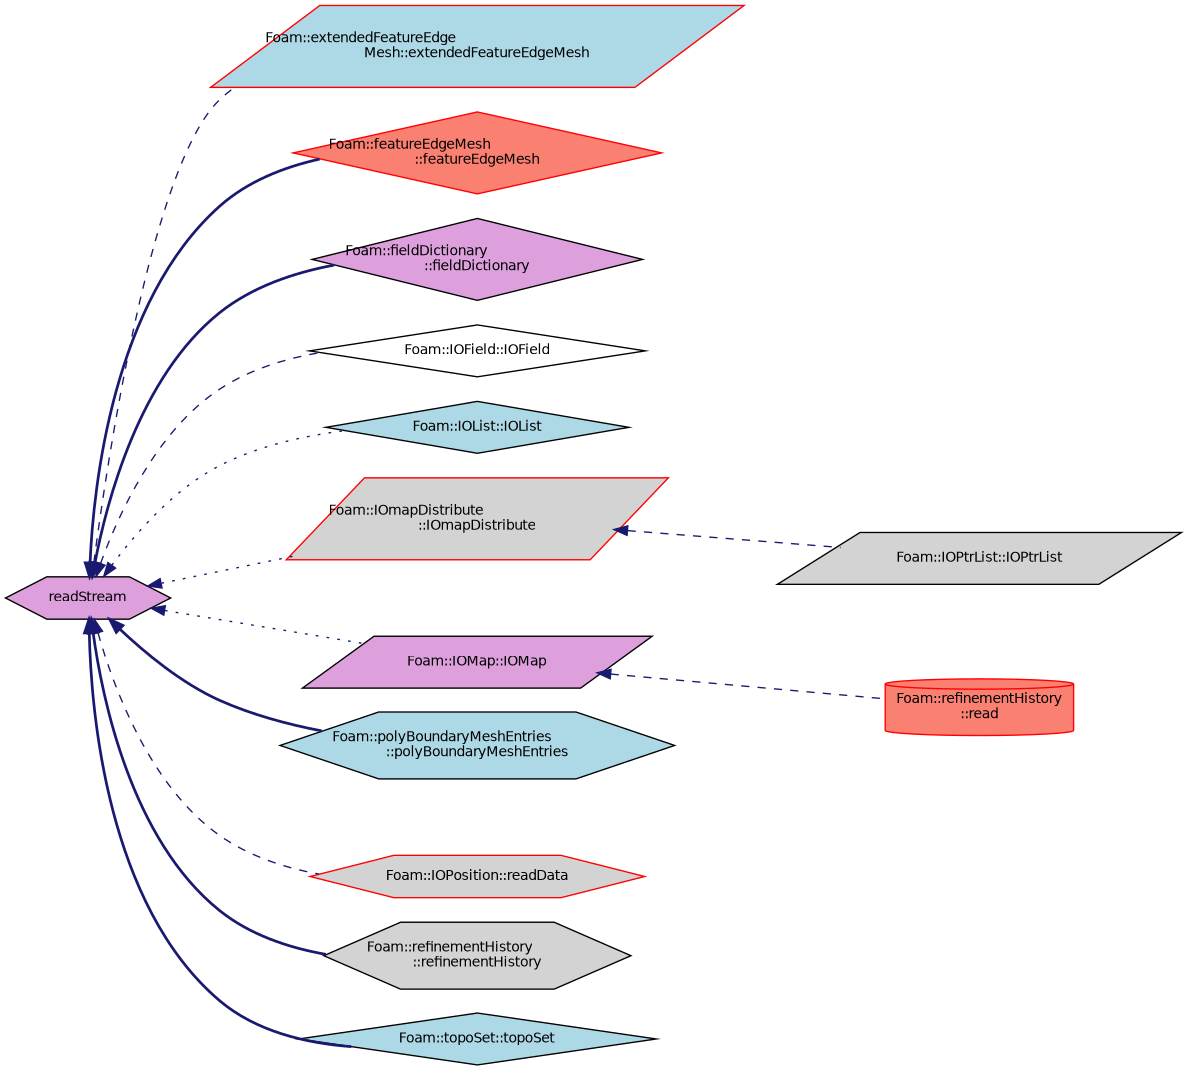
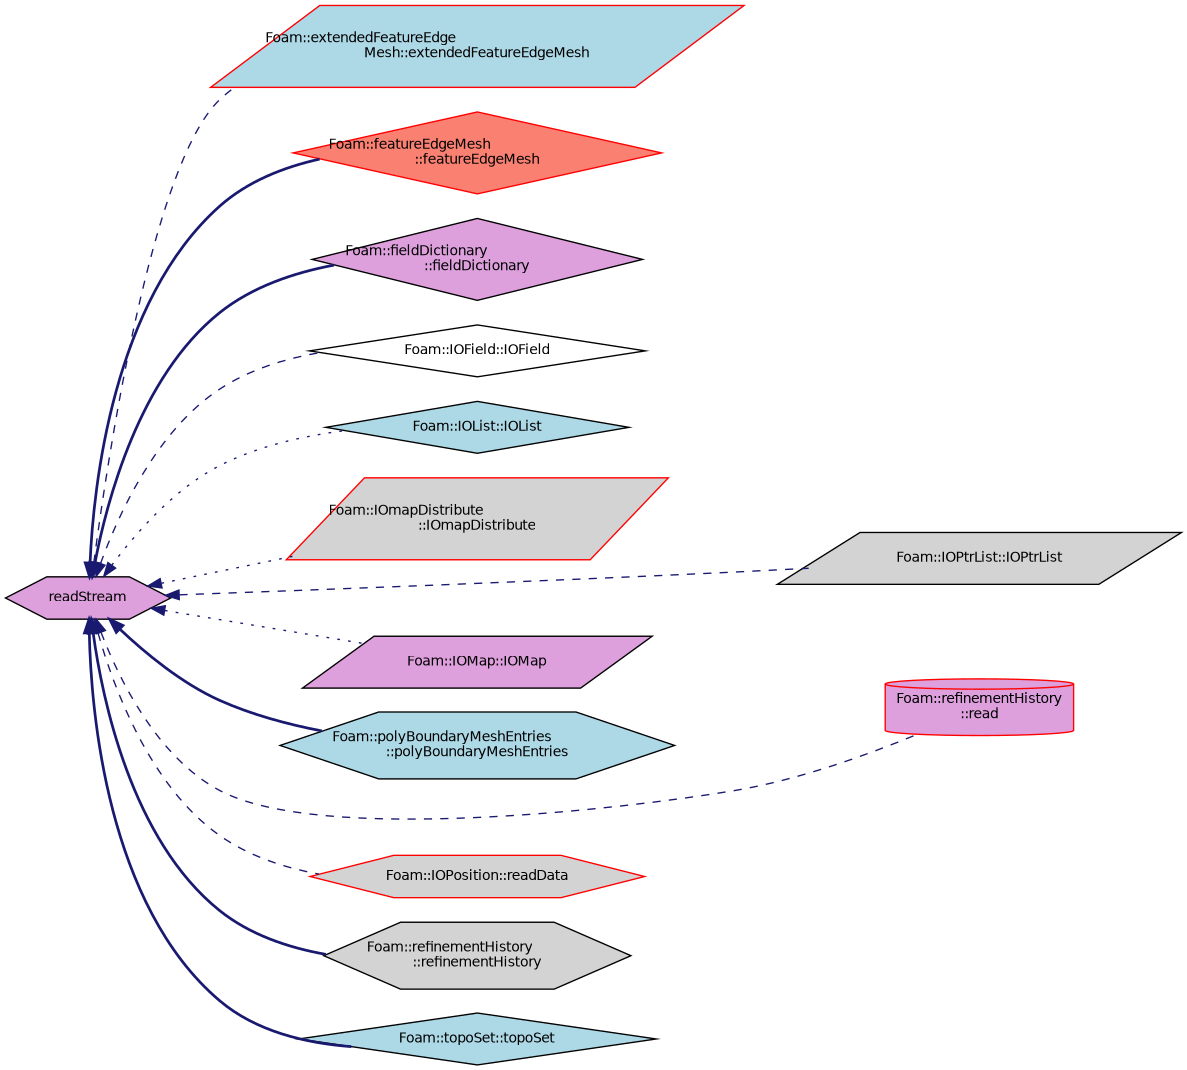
edge "Foam::IOPtrList::IOPtrList" -> "Foam::IOmapDistribute ::IOmapDistribute": now "Foam::IOPtrList::IOPtrList" -> "readStream"
edge "Foam::refinementHistory ::read" -> "Foam::IOMap::IOMap": now "Foam::refinementHistory ::read" -> "readStream"
node "Foam::refinementHistory ::read": fillcolor salmon -> plum
